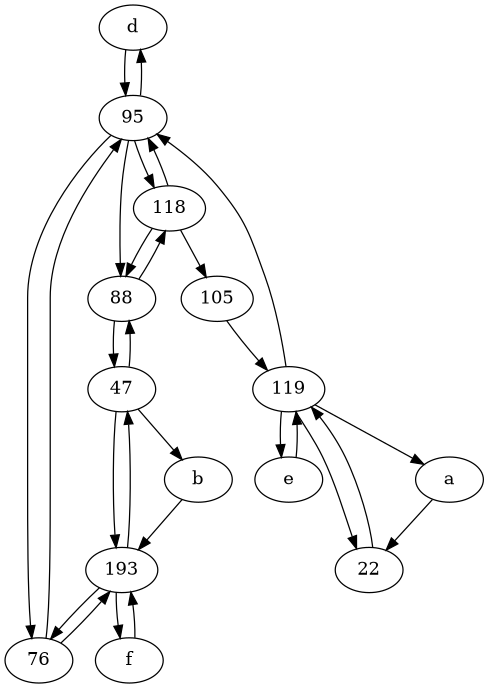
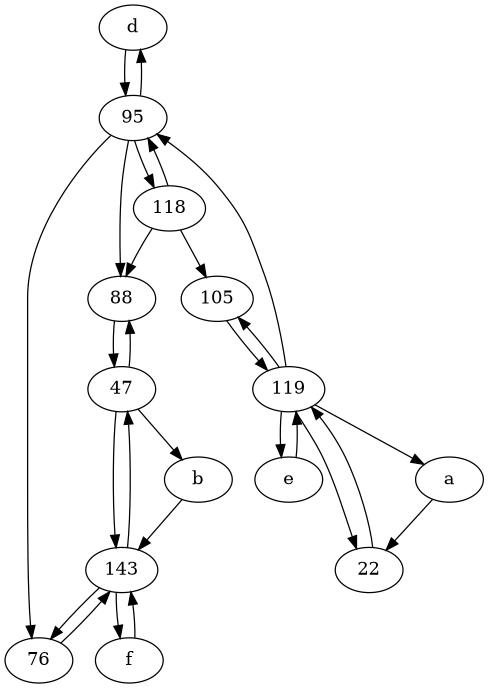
edge "88" -> "118": removed
edge "119" -> "105": added
edge "76" -> "95": removed
node "193": label "193" -> "143"
